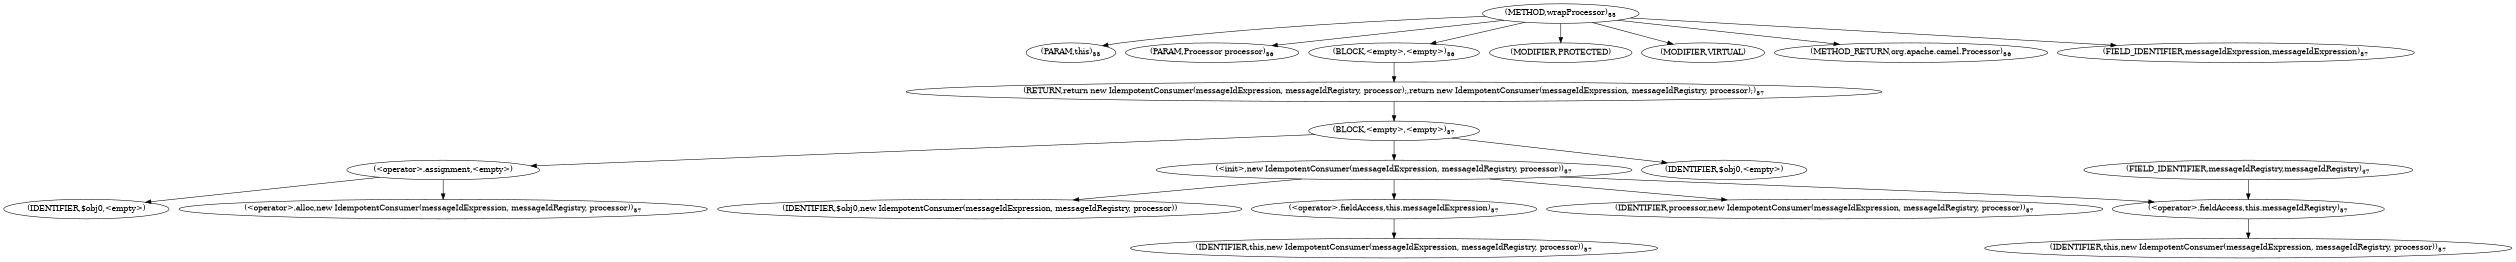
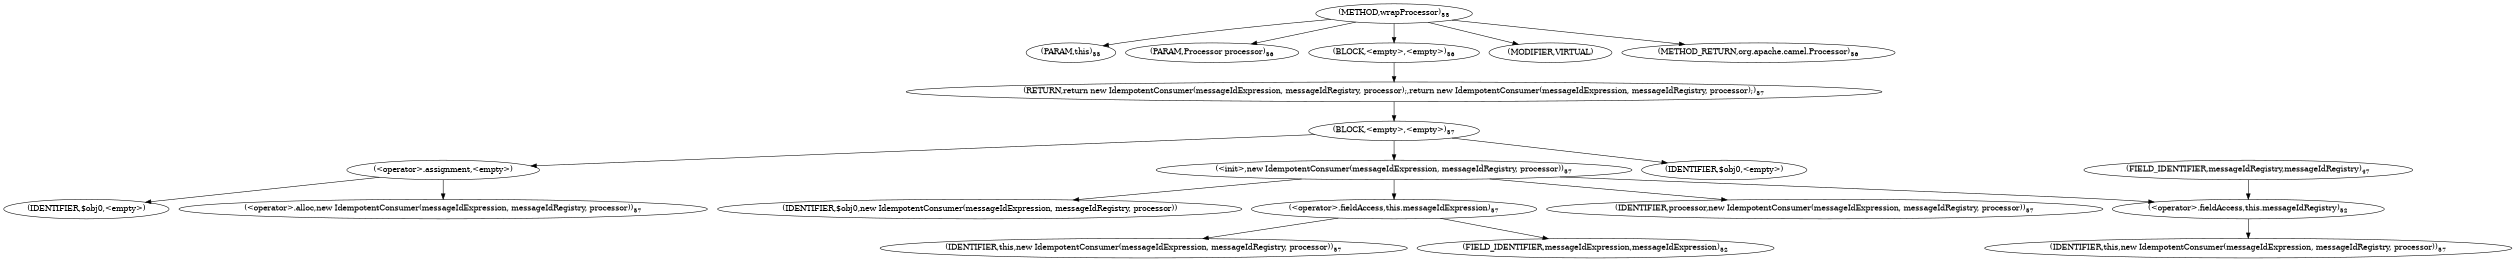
edge "(METHOD,wrapProcessor)" -> "(FIELD_IDENTIFIER,messageIdExpression,messageIdExpression)": now "(<operator>.fieldAccess,this.messageIdExpression)" -> "(FIELD_IDENTIFIER,messageIdExpression,messageIdExpression)"
node "(FIELD_IDENTIFIER,messageIdExpression,messageIdExpression)": text "57" -> "52"
node "(MODIFIER,PROTECTED)": removed
node "(<operator>.fieldAccess,this.messageIdRegistry)": text "57" -> "52"
